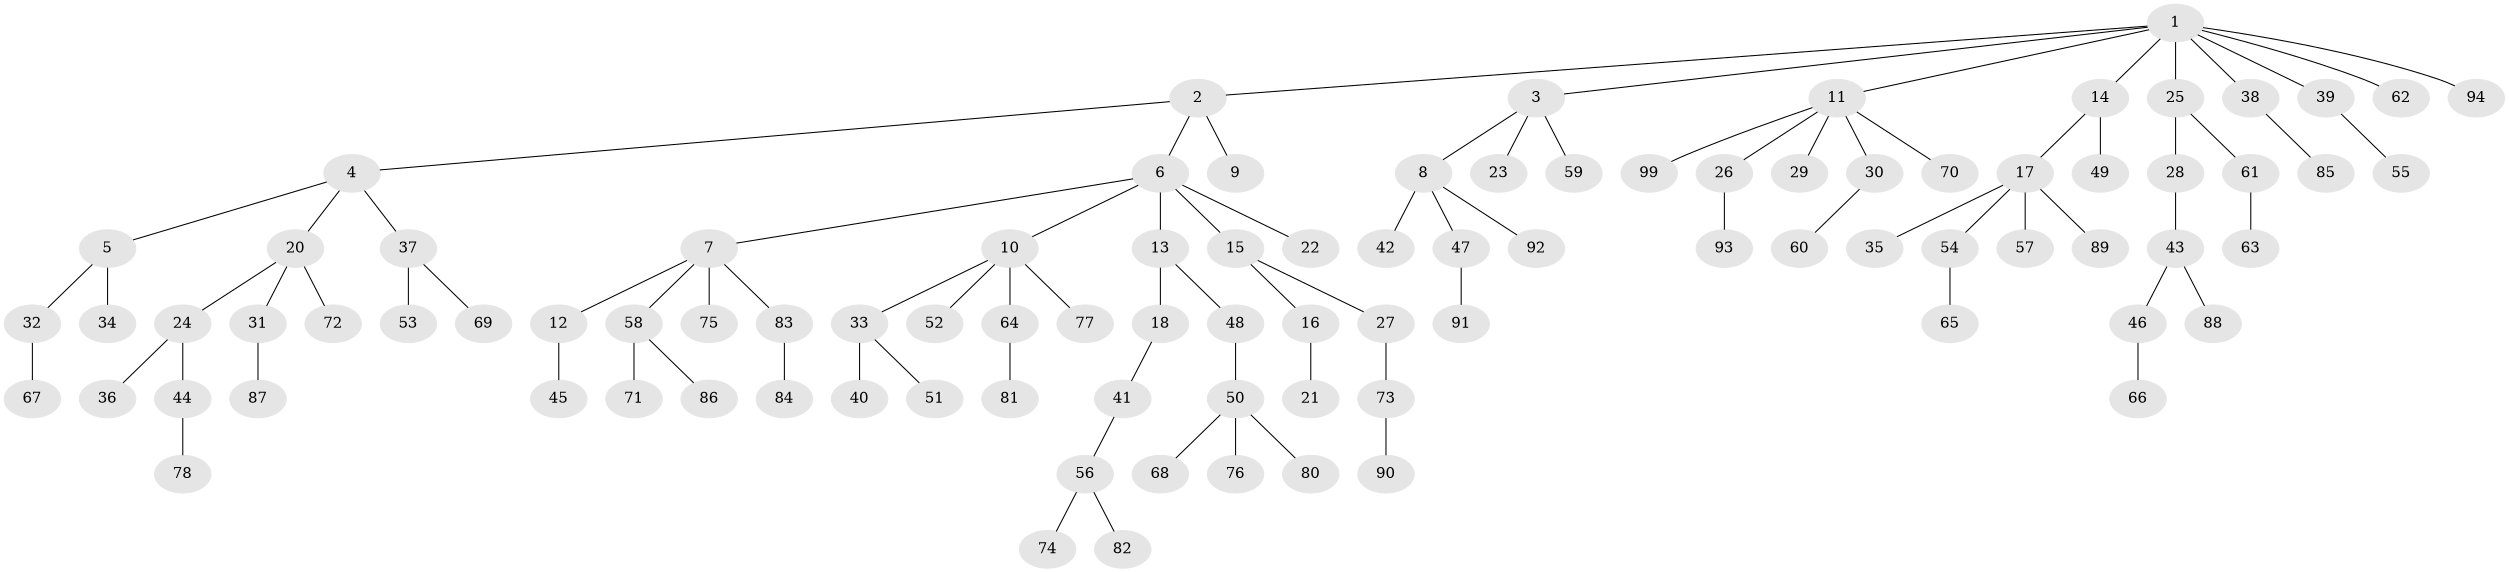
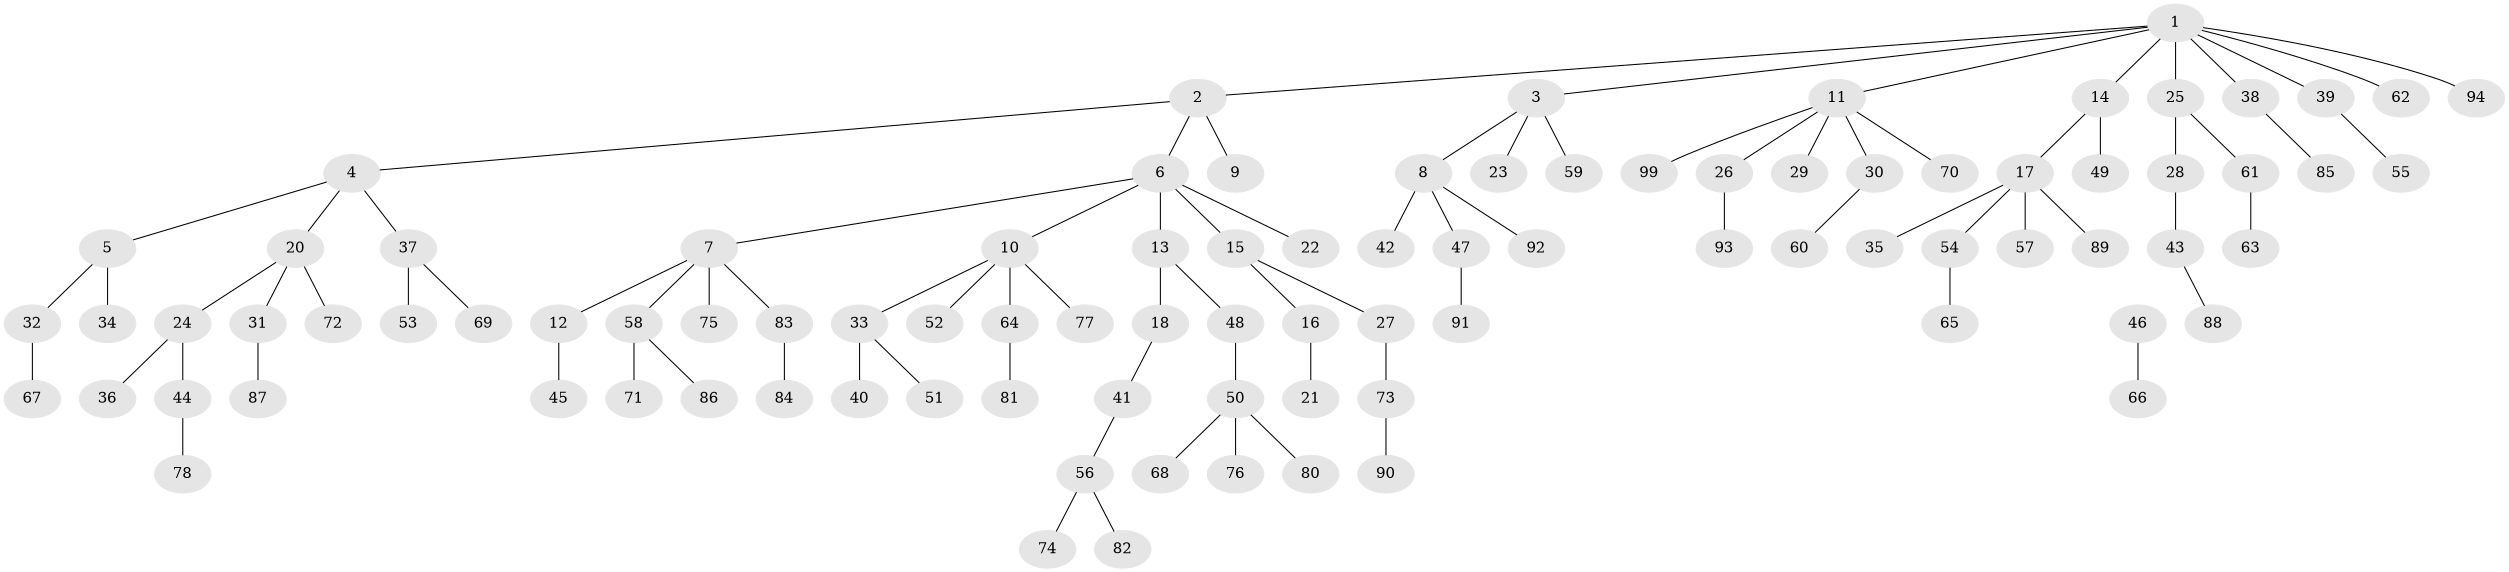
edge "43" -- "46": removed
